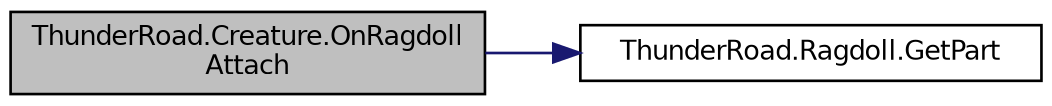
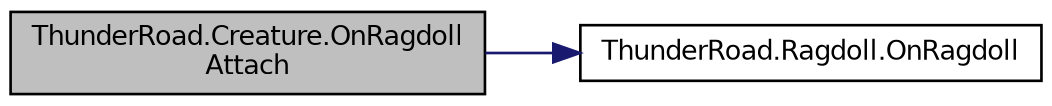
node "ThunderRoad.Ragdoll.GetPart": label "ThunderRoad.Ragdoll.GetPart" -> "ThunderRoad.Ragdoll.OnRagdoll"
